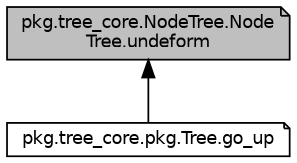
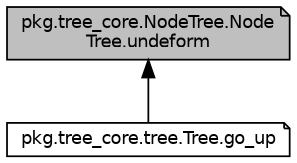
node "pkg.tree_core.pkg.Tree.go_up": label "pkg.tree_core.pkg.Tree.go_up" -> "pkg.tree_core.tree.Tree.go_up"
